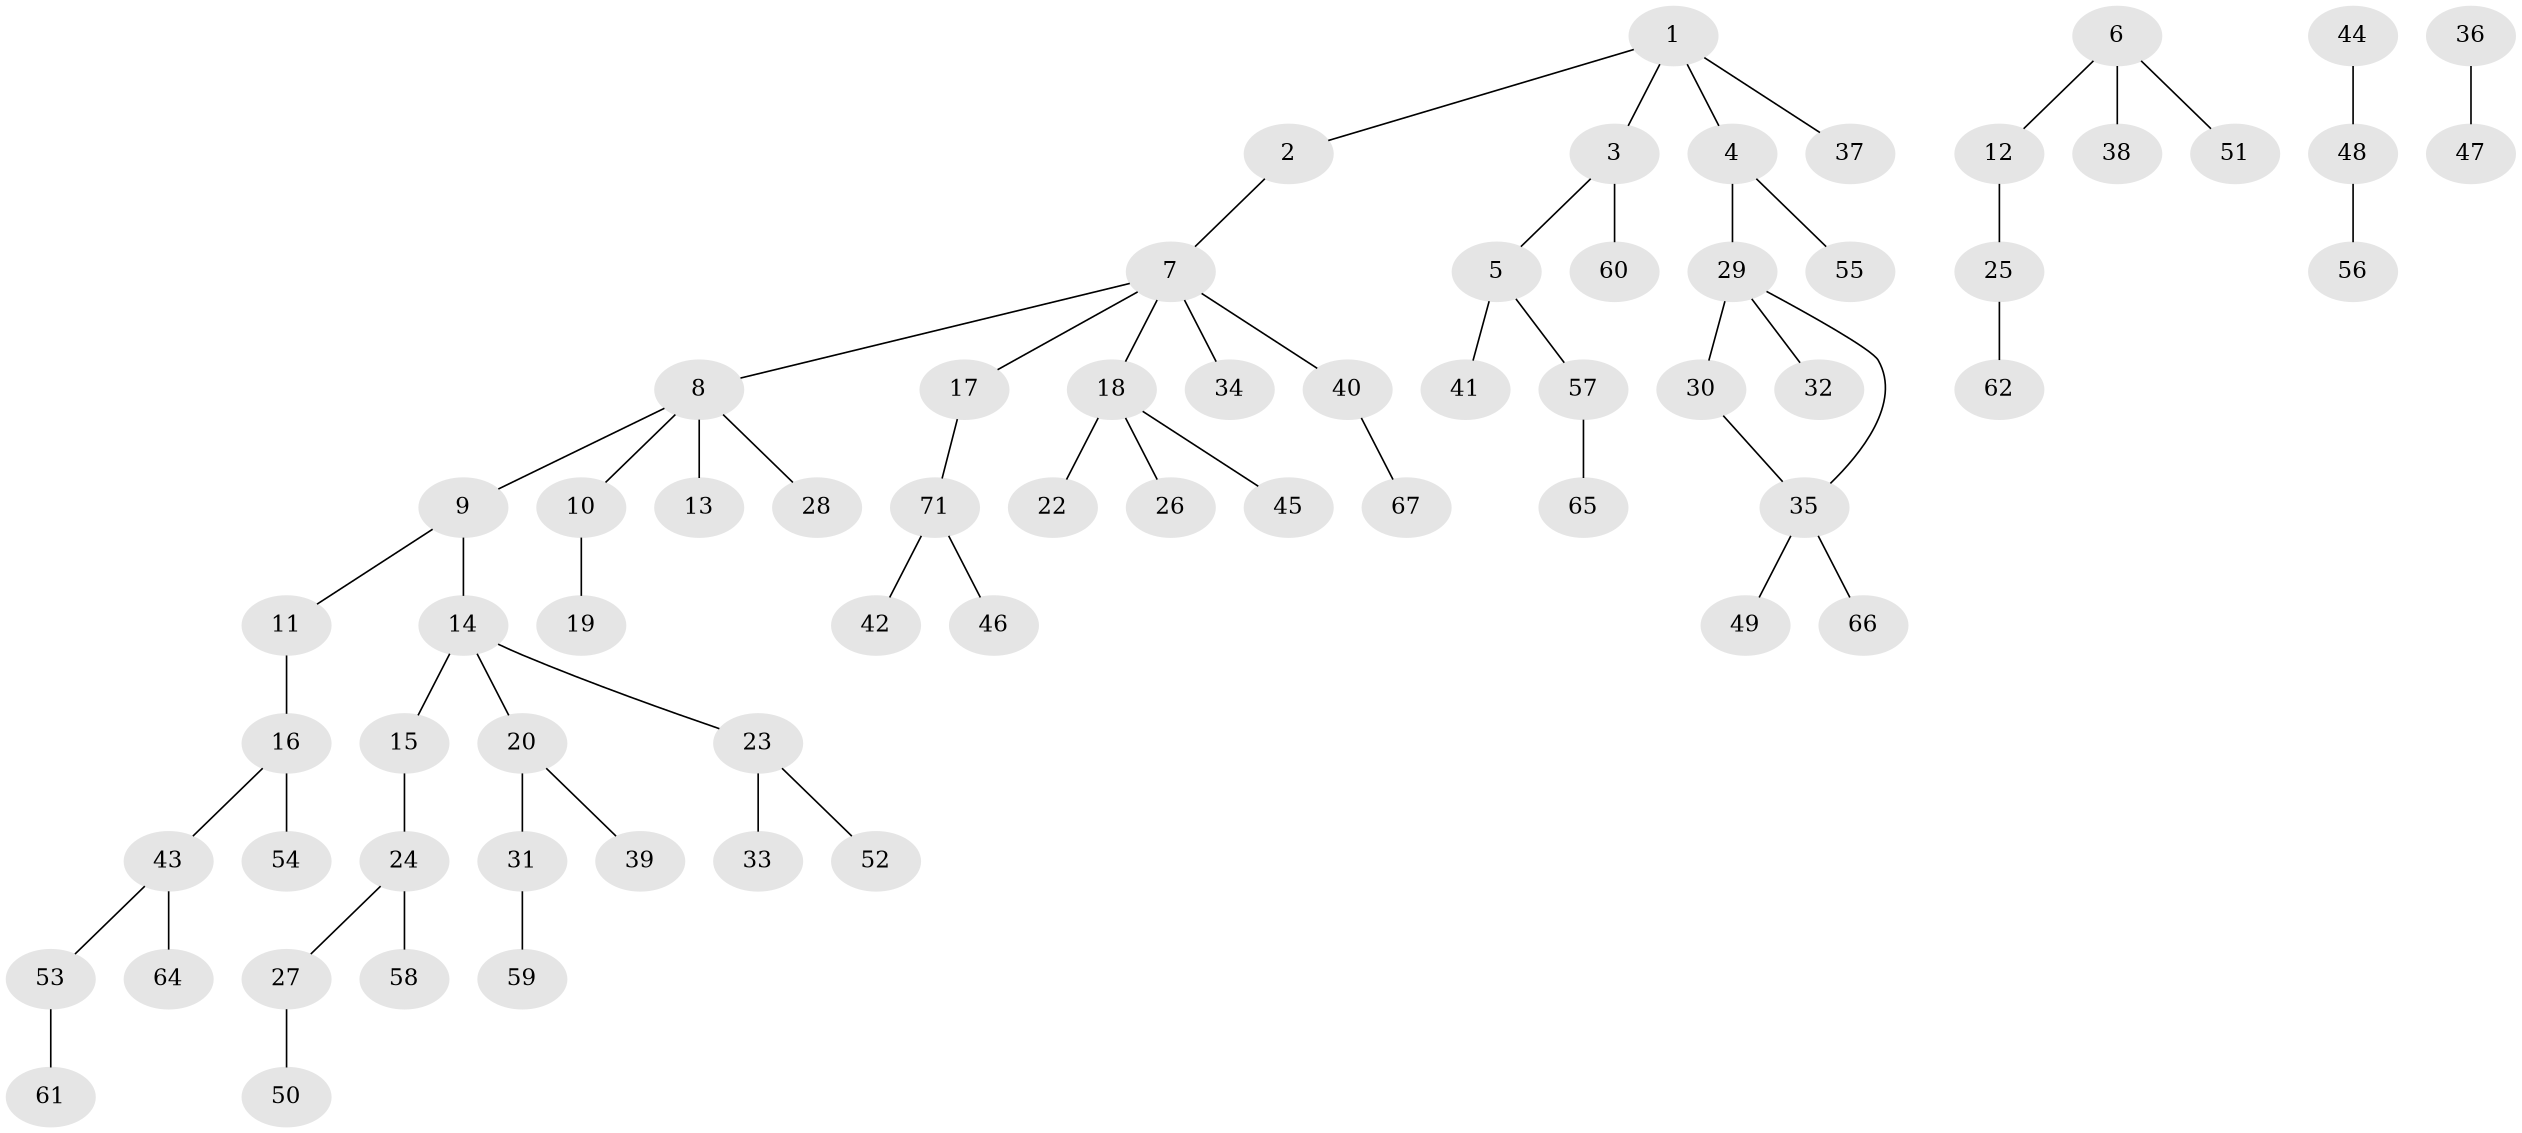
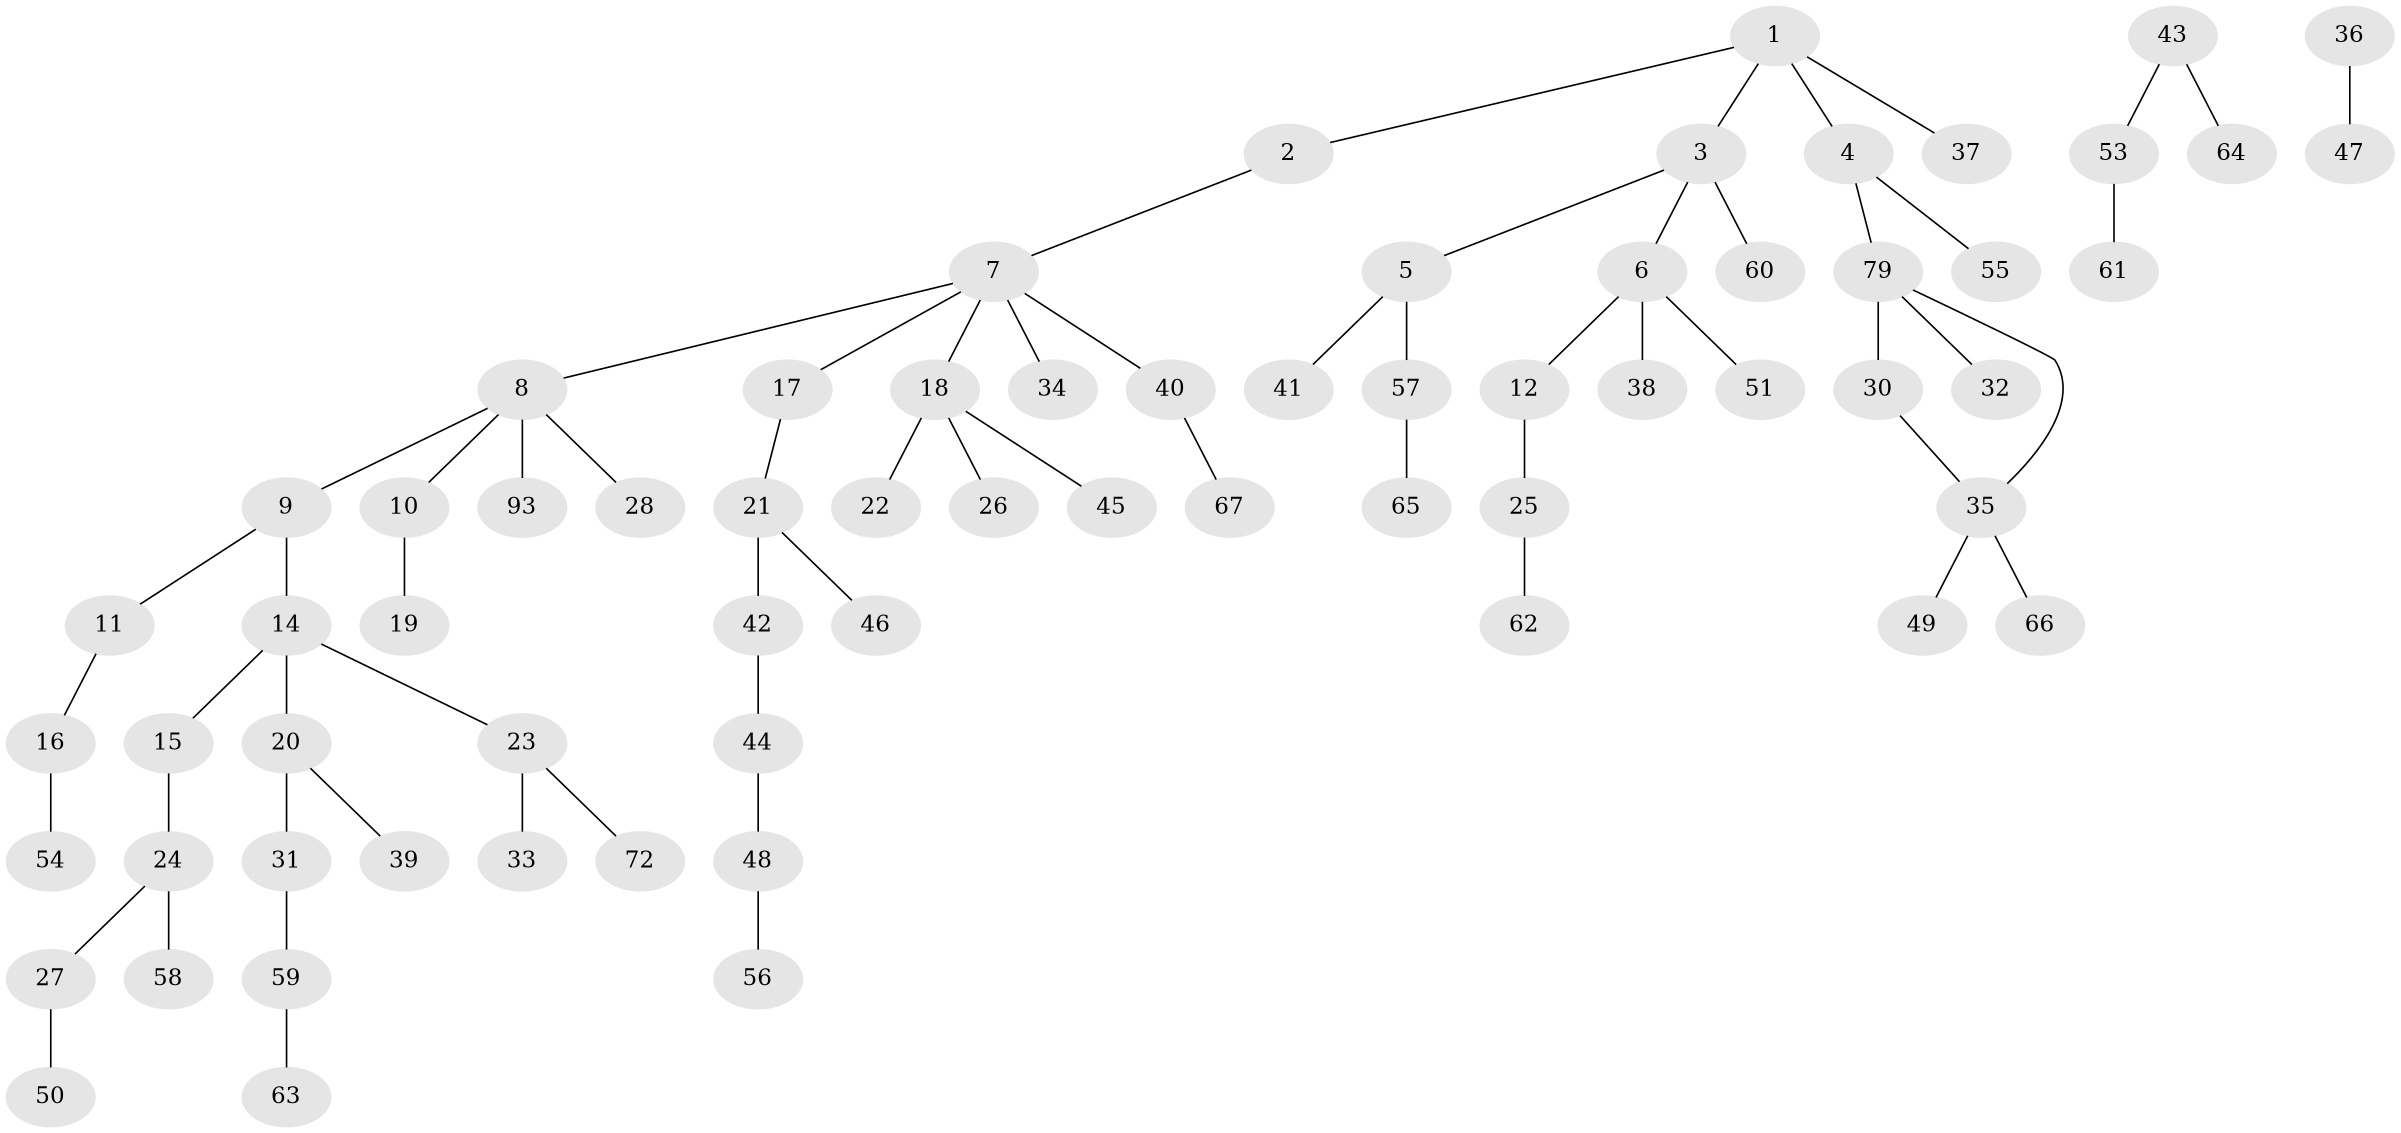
edge "3" -- "6": added
node "29": label "29" -> "79"
node "13": label "13" -> "93"
node "71": label "71" -> "21"
edge "42" -- "44": added
edge "16" -- "43": removed
node "52": label "52" -> "72"
node "63": added
